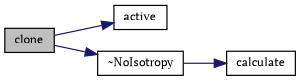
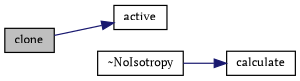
edge "clone" -> "~NoIsotropy": removed
